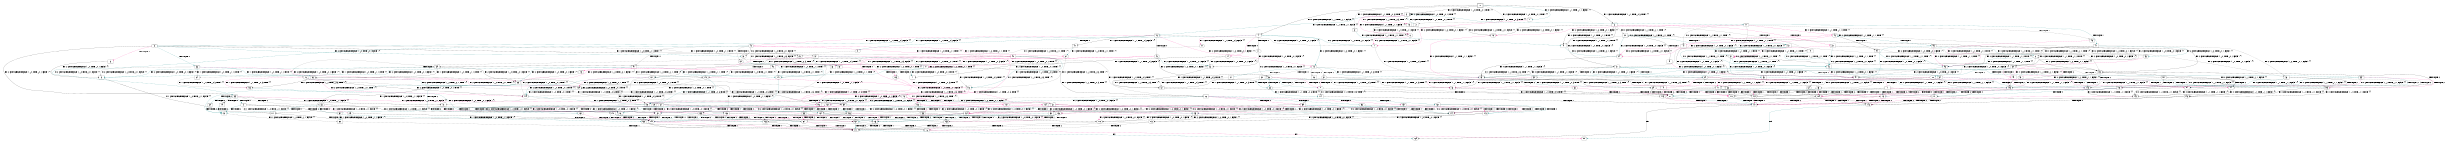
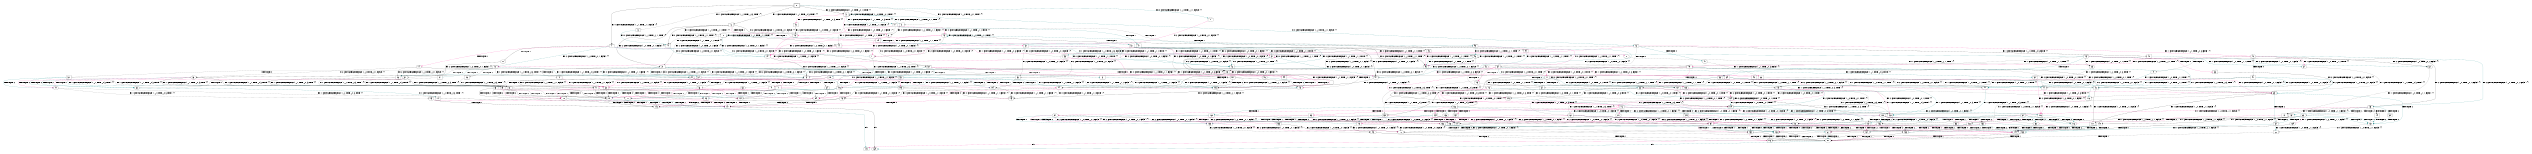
node "49": removed
